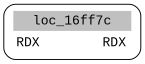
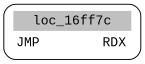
node "loc_16ff7c": text "RDX        RDX" -> "JMP        RDX"
